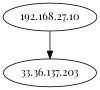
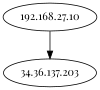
node "33.36.137.203": label "33.36.137.203" -> "34.36.137.203"
